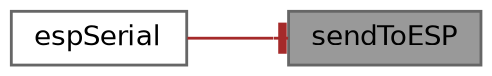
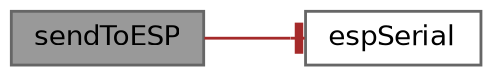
edge "espSerial" -> "sendToESP": reversed
